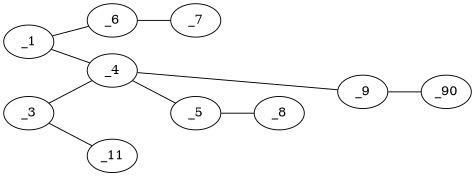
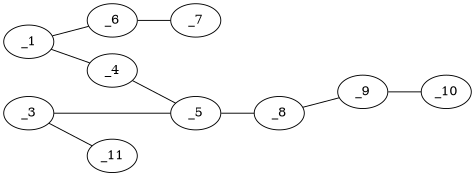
edge "_4" -- "_9": now "_8" -- "_9"
edge "_4" -- "_3": now "_5" -- "_3"
node "_90": label "_90" -> "_10"
